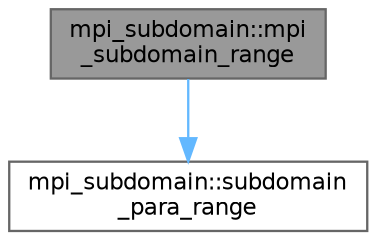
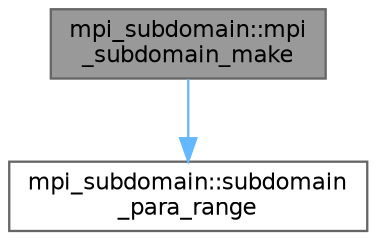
node "mpi_subdomain::mpi _subdomain_range": label "mpi_subdomain::mpi _subdomain_range" -> "mpi_subdomain::mpi _subdomain_make"
